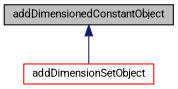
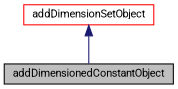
edge "addDimensionSetObject" -> "addDimensionedConstantObject": reversed
